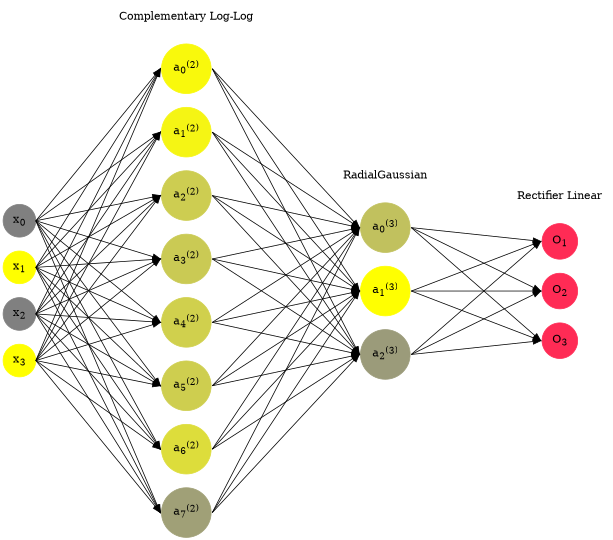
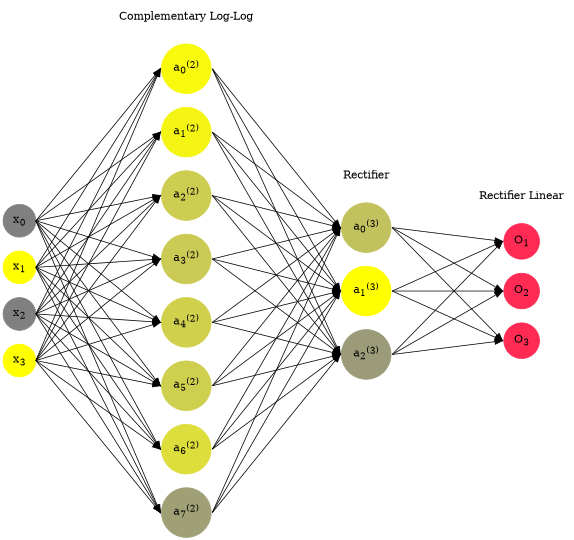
node "RadialGaussian": label "RadialGaussian" -> "Rectifier"
